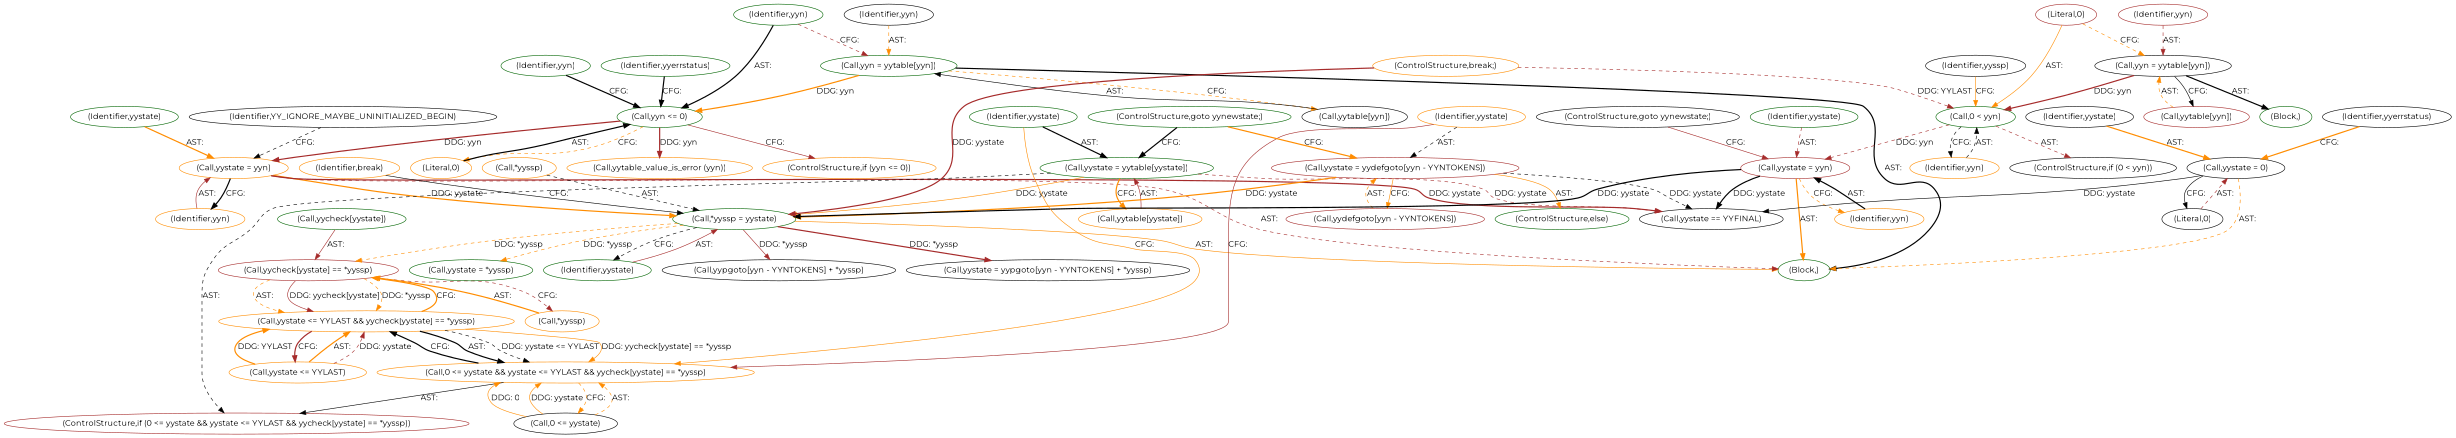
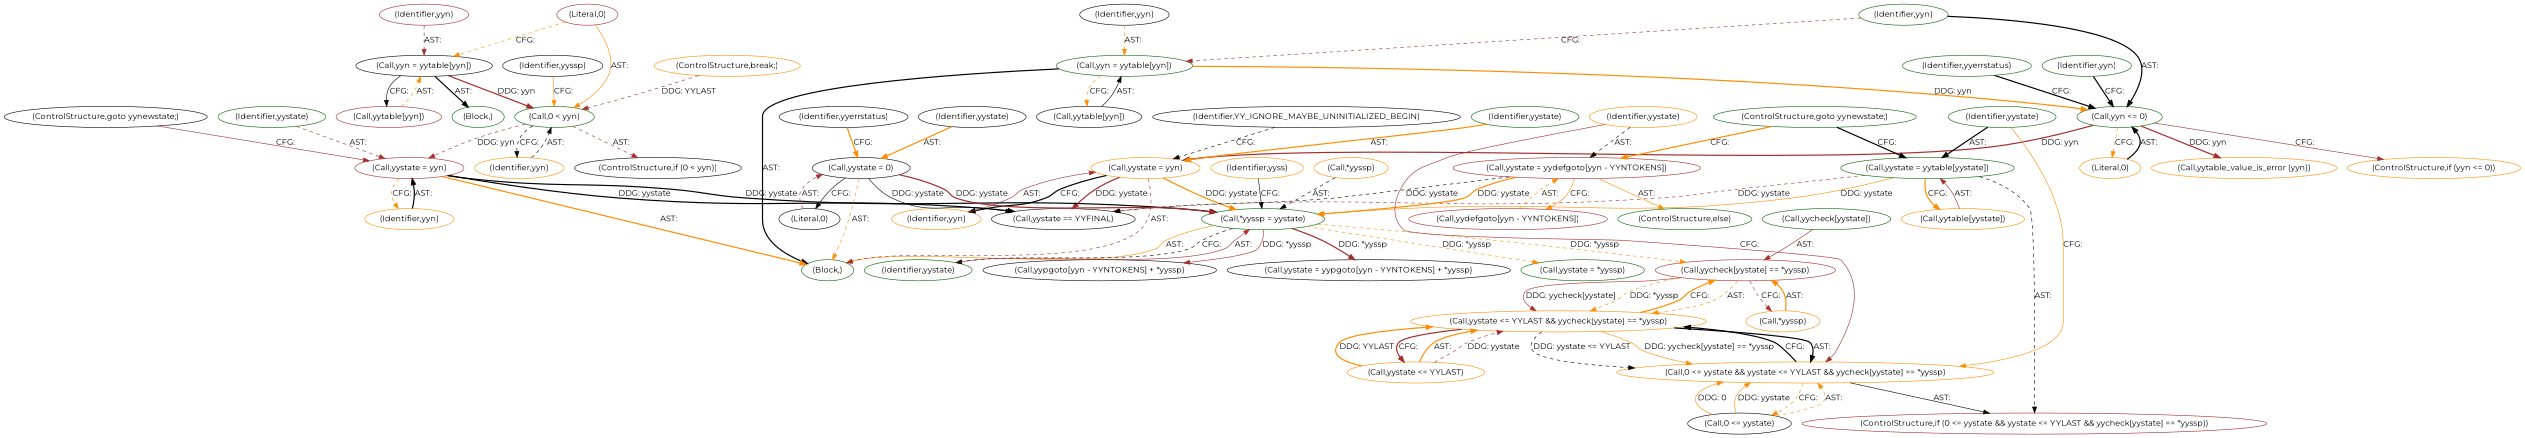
edge "(ControlStructure,break;)" -> "(Call,*yyssp = yystate)": now "(Call,yystate = 0)" -> "(Call,*yyssp = yystate)"
node "(Identifier,break)": label "(Identifier,break)" -> "(Identifier,yyss)"
